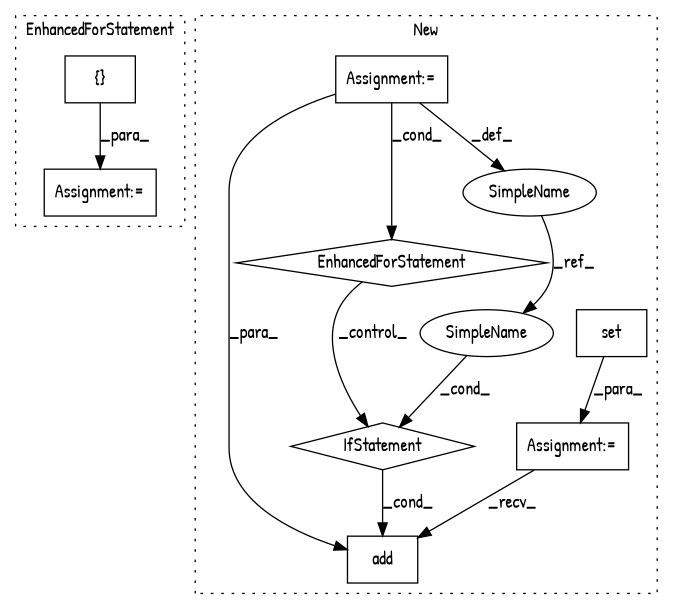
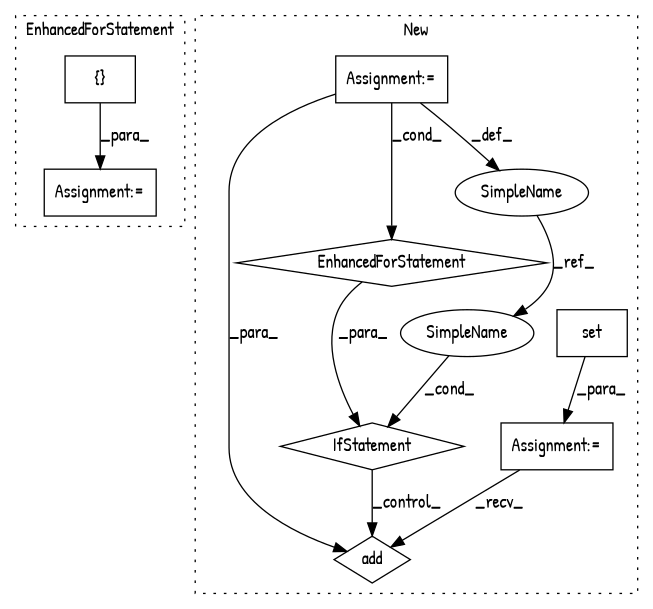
edge "EnhancedForStatement" -> "IfStatement": label "_control_" -> "_para_"
edge "IfStatement" -> "add": label "_cond_" -> "_control_"
node "add": shape box -> diamond
